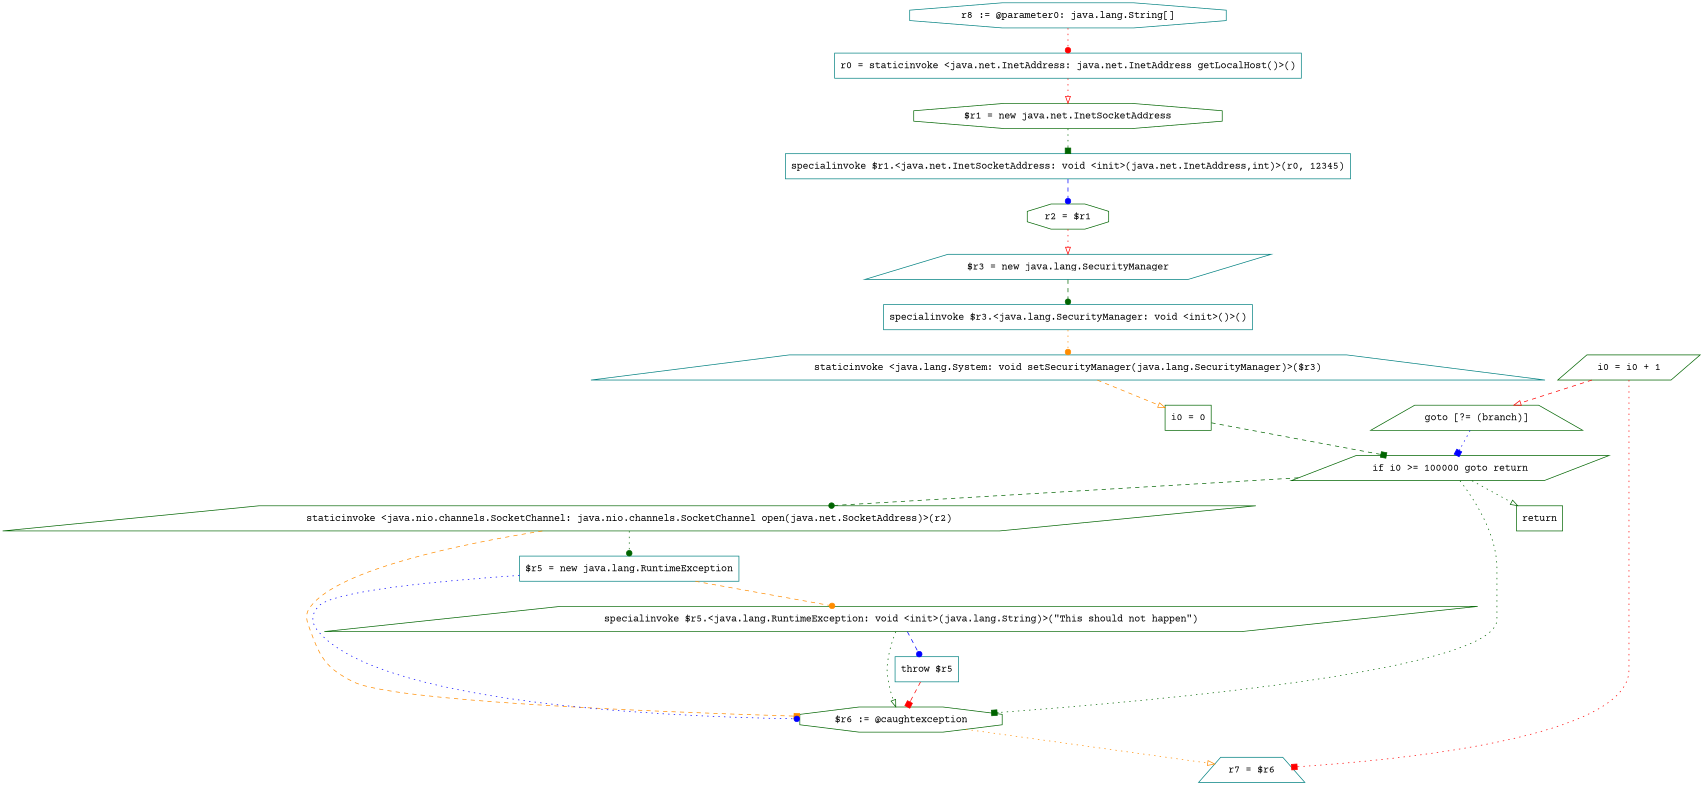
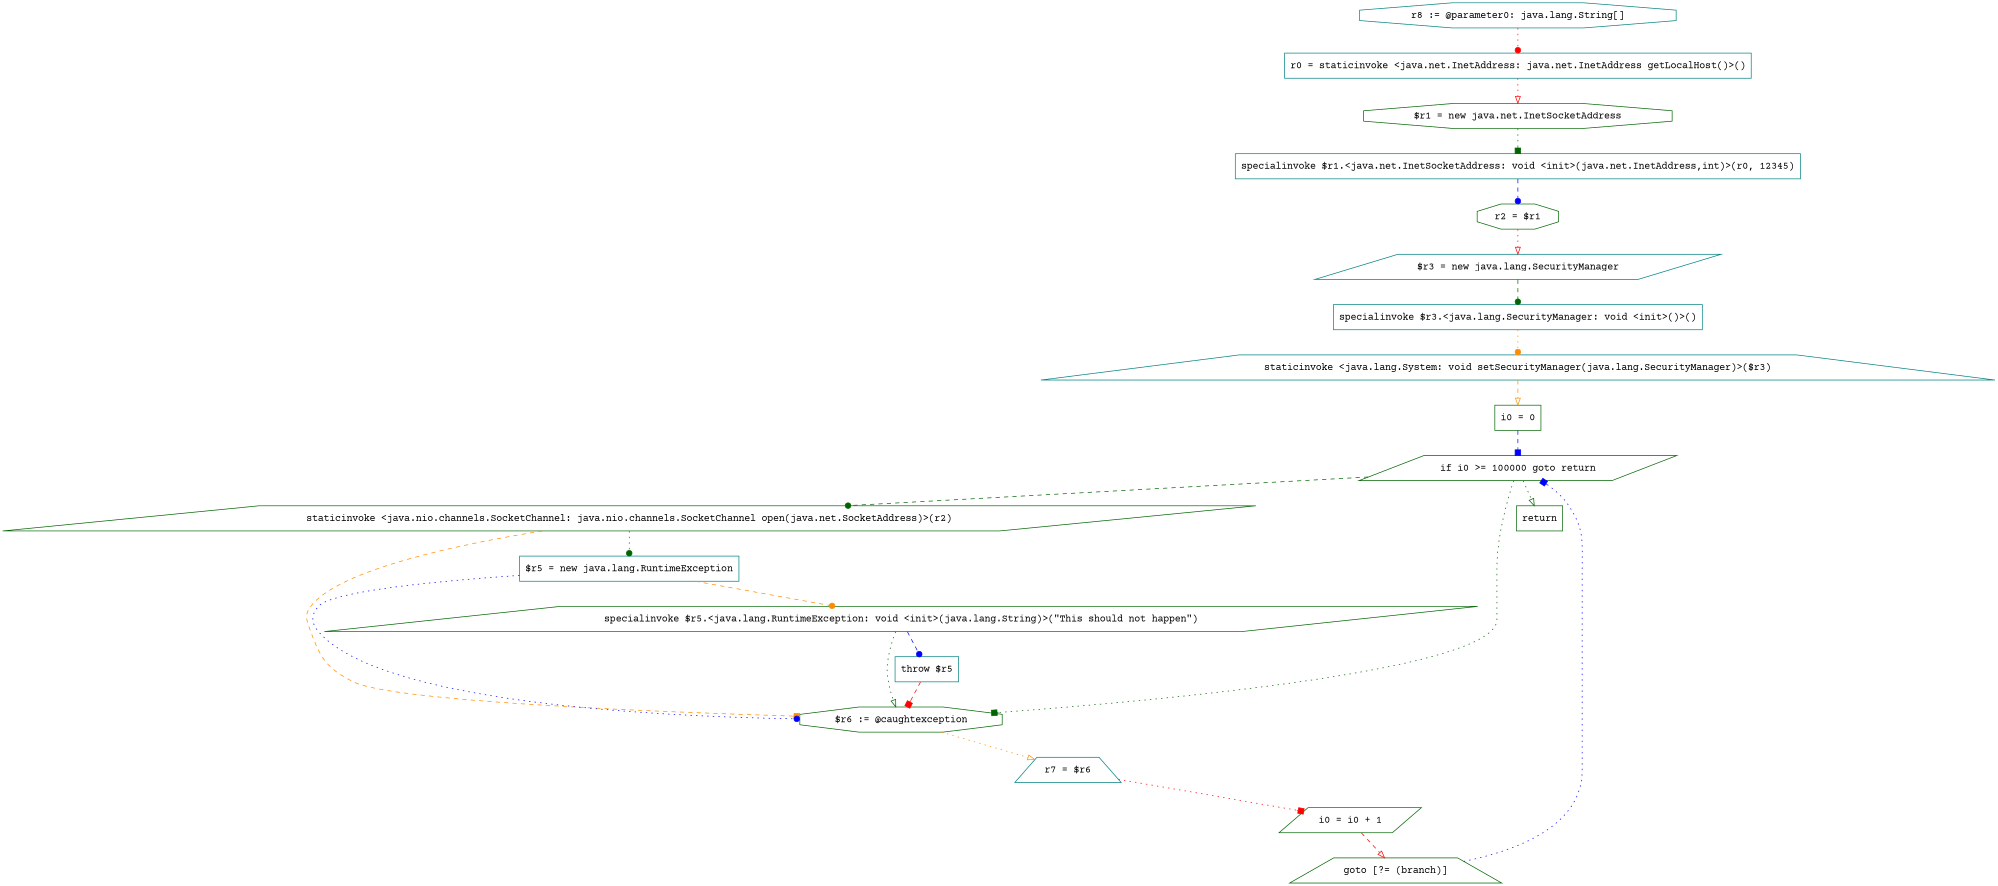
edge "i0 = 0" -> "if i0 >= 100000 goto return": color darkgreen -> blue
edge "i0 = i0 + 1" -> "r7 = $r6": reversed
